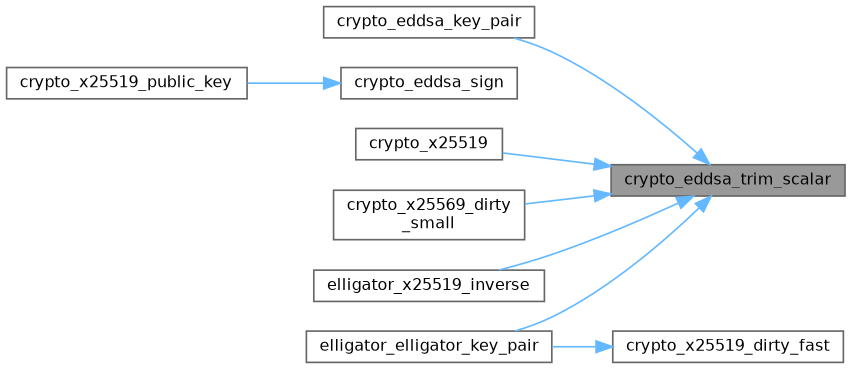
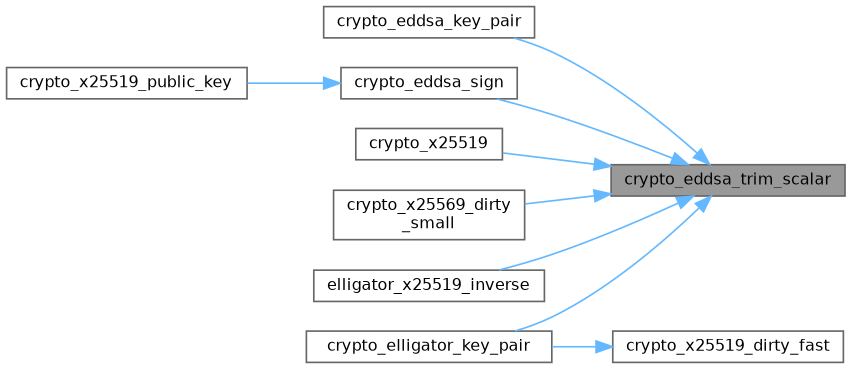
edge "crypto_eddsa_sign" -> "crypto_eddsa_trim_scalar": added
node "elligator_elligator_key_pair": label "elligator_elligator_key_pair" -> "crypto_elligator_key_pair"
